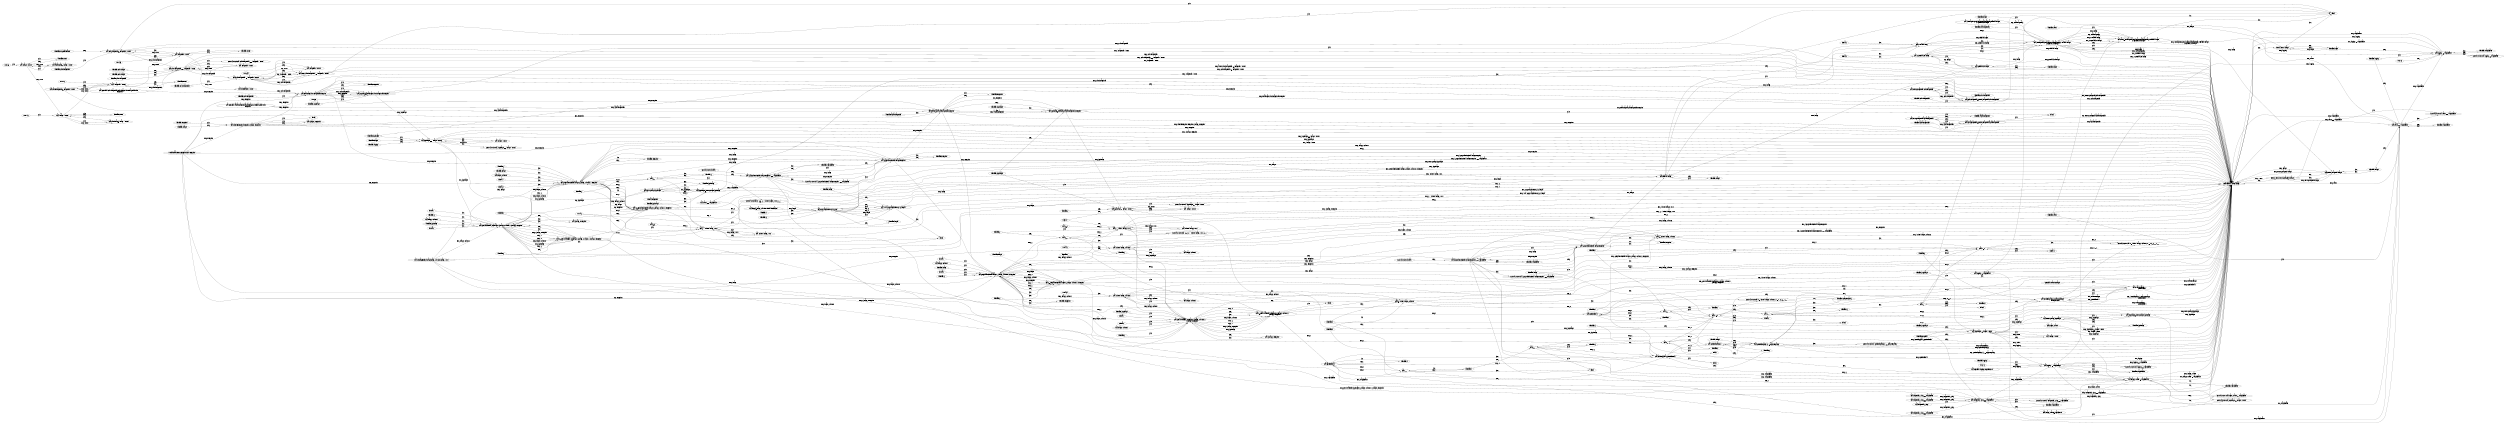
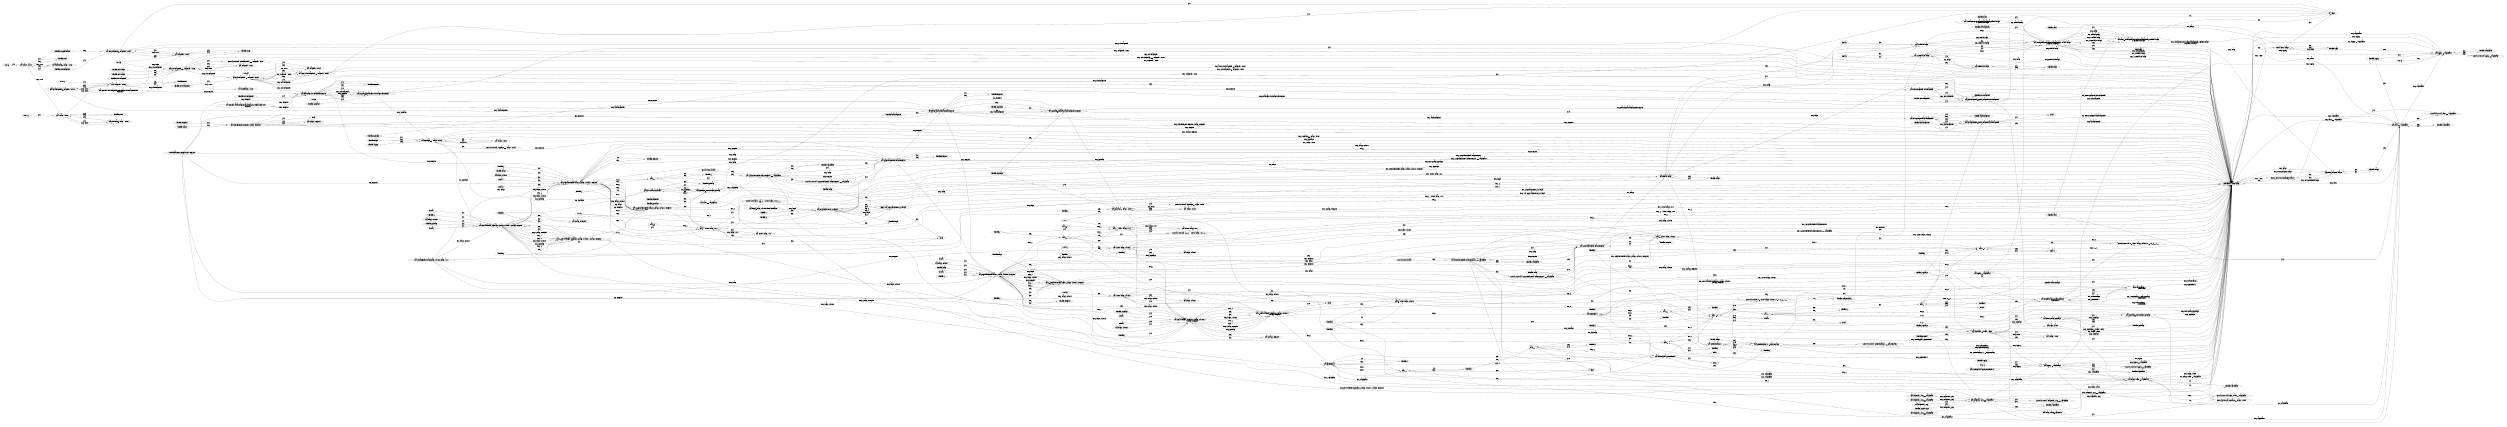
node "(Call,2*TellBlob(mng))": label "(Call,2*TellBlob(mng))" -> "(Call,2*TellBlob(image))"
edge "(Call,color_image_info=(ImageInfo *) NULL)" -> "(Call,color_image_info == (ImageInfo *) NULL)": now "1000153" -> "(Call,color_image_info == (ImageInfo *) NULL)"
node "(Call,matte_image_info=(ImageInfo *) NULL)": label "(Call,matte_image_info=(ImageInfo *) NULL)" -> "(Call,alpha_image_info=(ImageInfo *) NULL)"
edge "(Call,(PixelPacket *) NULL)" -> "(Call,ReadImage(color_image_info,exception))": now "(Call,color_image_info != (ImageInfo *) NULL)" -> "(Call,ReadImage(color_image_info,exception))"
edge "(Call,color_image_info=DestroyImageInfo(color_image_info))" -> "(Call,DestroyImageInfo(color_image_info))": now "(Call,color_image_info=DestroyImageInfo(color_image_info))" -> "(Call,image->matte)"
edge "(Call,TellBlob(image))" -> "(Call,GetBlobSize(image))": label "NULL: image" -> "DDG: image"
edge "(Call,ReadImage(alpha_image_info,exception))" -> "(Call,DestroyImageInfo(alpha_image_info))": added, label "DDG: alpha_image_info"
edge "(MethodParameterIn,ExceptionInfo *exception)" -> "(Call,InheritException(exception,&image->exception))": removed, label "DDG: exception"
edge "(Call,jng_image == (Image *) NULL)" -> "(ControlStructure,if (jng_image == (Image *) NULL))": reversed
node "(Literal,image_info)": label "(Literal,image_info)" -> "(Identifier,image_info)"
node "(Call,(void) CopyMagickMemory(q,s,length))": label "(Call,(void) CopyMagickMemory(q,s,length))" -> "(Block,(void) CopyMagickMemory(q,s,length))"
node "(Call,CopyMagickMemory(q,s,mng))": label "(Call,CopyMagickMemory(q,s,mng))" -> "(Call,CopyMagickMemory(q,s,length))"
node "1005007": label "1005007" -> "1002007"
node "(Call,SetPixelOpacity(q,QuantumRange- ExceptionInfo(s)))": label "(Call,SetPixelOpacity(q,QuantumRange- ExceptionInfo(s)))" -> "(Call,SetPixelOpacity(q,QuantumRange- GetPixelRed(s)))"
edge "(Identifier,OpaqueOpacity)" -> "(Call,GetPixelOpacity(q) != OpaqueOpacity)": now "(Identifier,OpaqueOpacity)" -> "(Call,2*GetBlobSize(image))"
edge "(ControlStructure,if (GetPixelOpacity(q) != OpaqueOpacity))" -> "(MethodReturn,static Image *)": now "(Return,return(image);)" -> "(MethodReturn,static Image *)"
edge "(Call,SetPixelAlpha(q,GetPixelRed(s)))" -> "(Call,GetPixelOpacity(q))": now "(Call,TellBlob(image))" -> "(Call,GetPixelOpacity(q))"
node "(Call,OpenBlob(logging,mng_IEND,0L))": label "(Call,OpenBlob(logging,mng_IEND,0L))" -> "(Call,LogPNGChunk(logging,mng_IEND,0L))"
node "(Identifier,jng_color_type)": added
